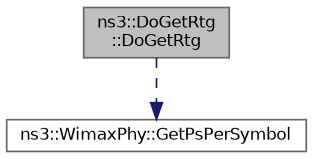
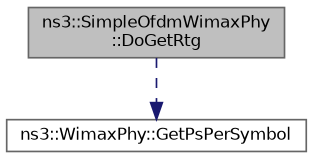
node "ns3::DoGetRtg ::DoGetRtg": label "ns3::DoGetRtg ::DoGetRtg" -> "ns3::SimpleOfdmWimaxPhy ::DoGetRtg"
